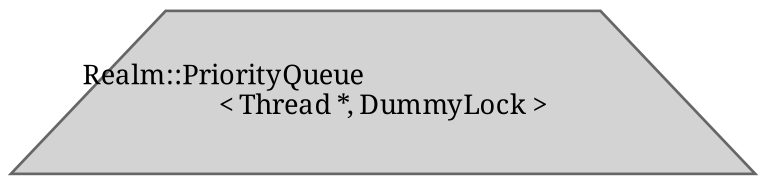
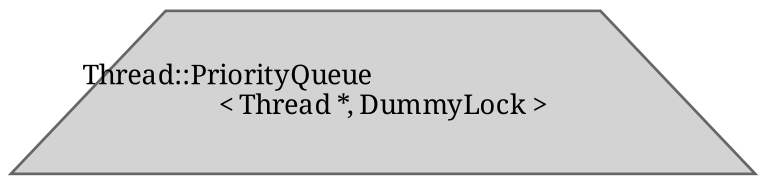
node "Realm::PriorityQueue < Thread *, DummyLock >": label "Realm::PriorityQueue < Thread *, DummyLock >" -> "Thread::PriorityQueue < Thread *, DummyLock >"
